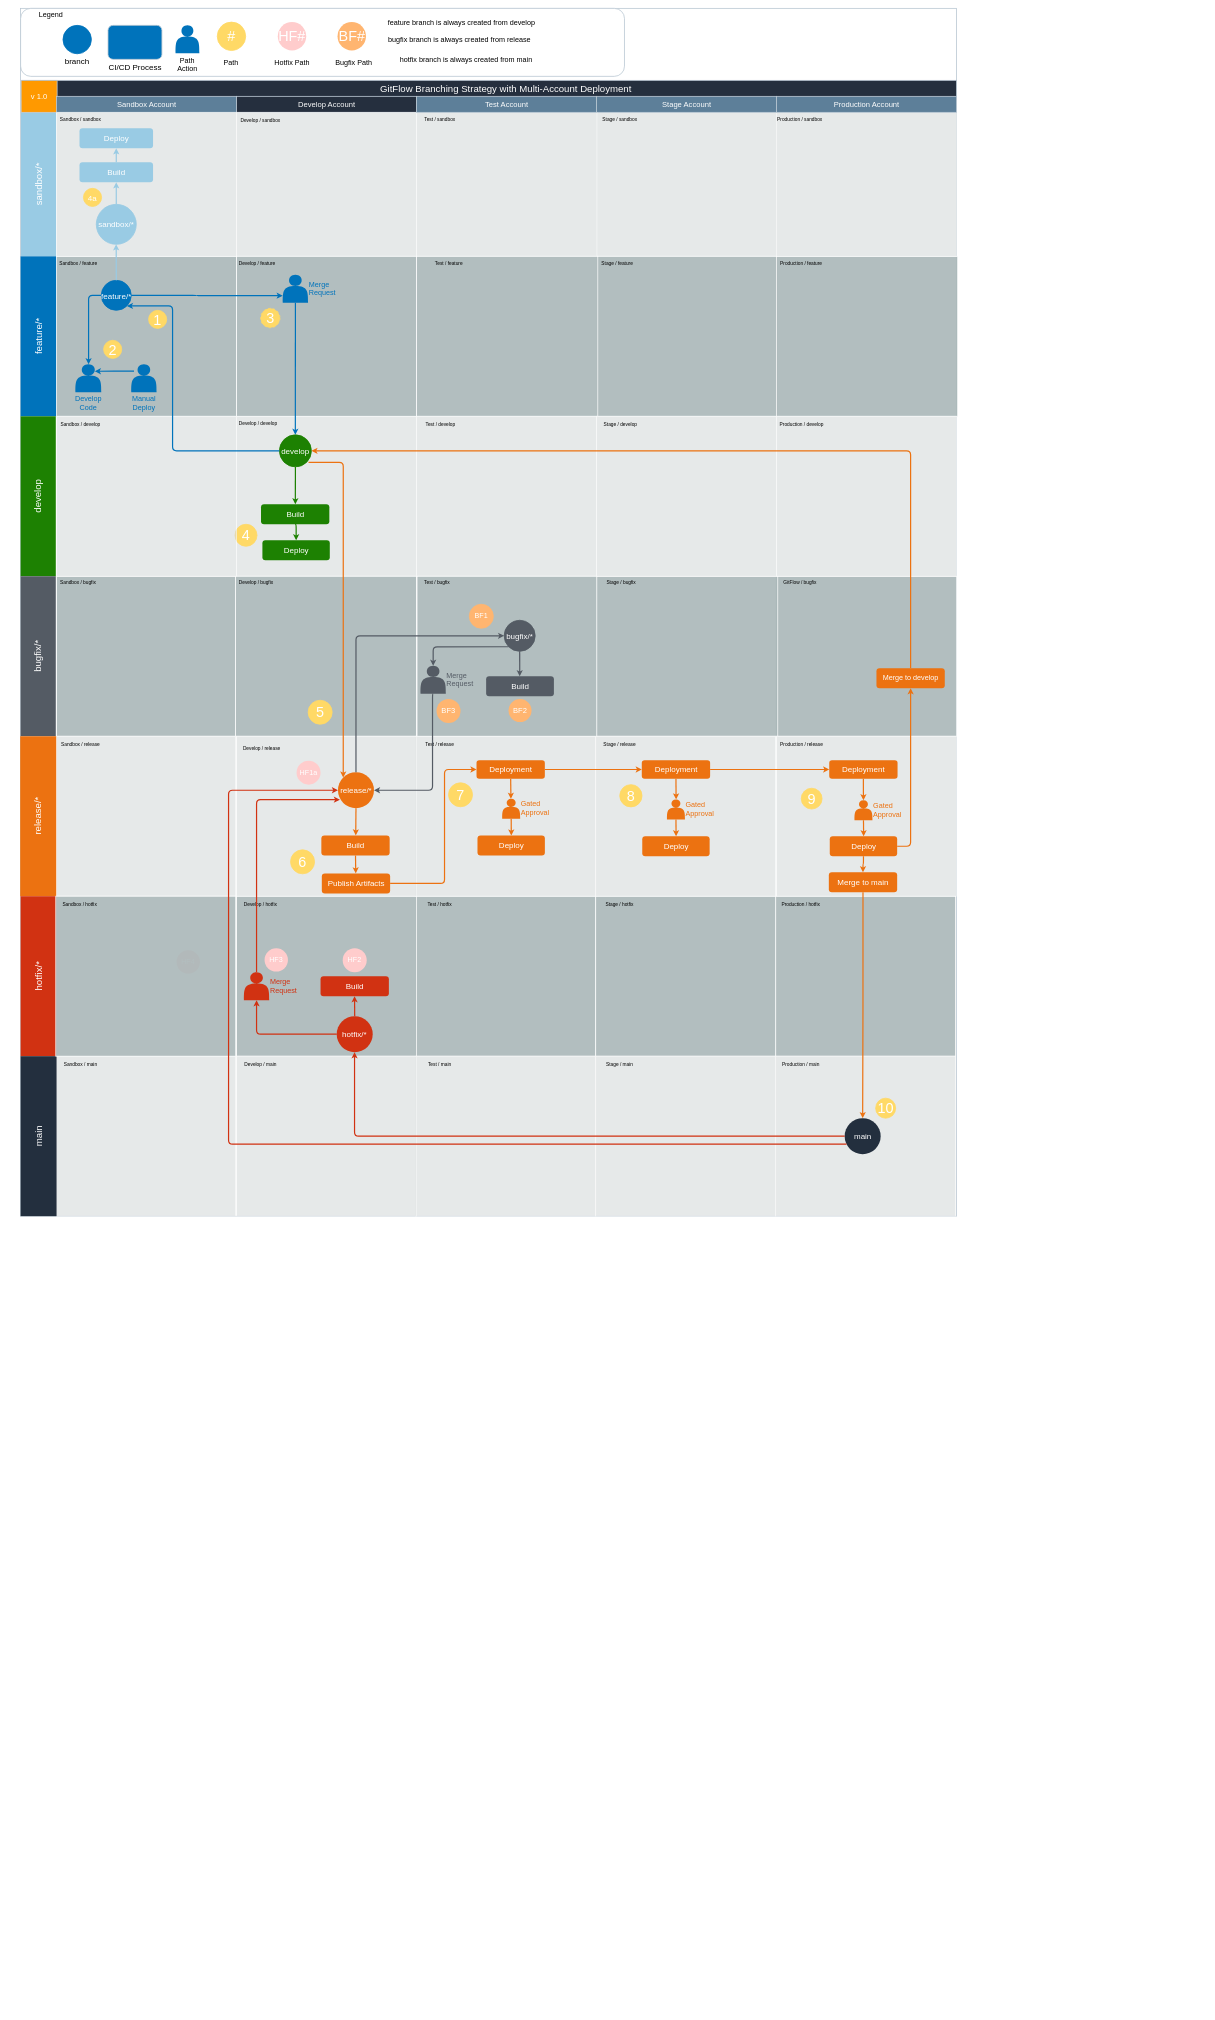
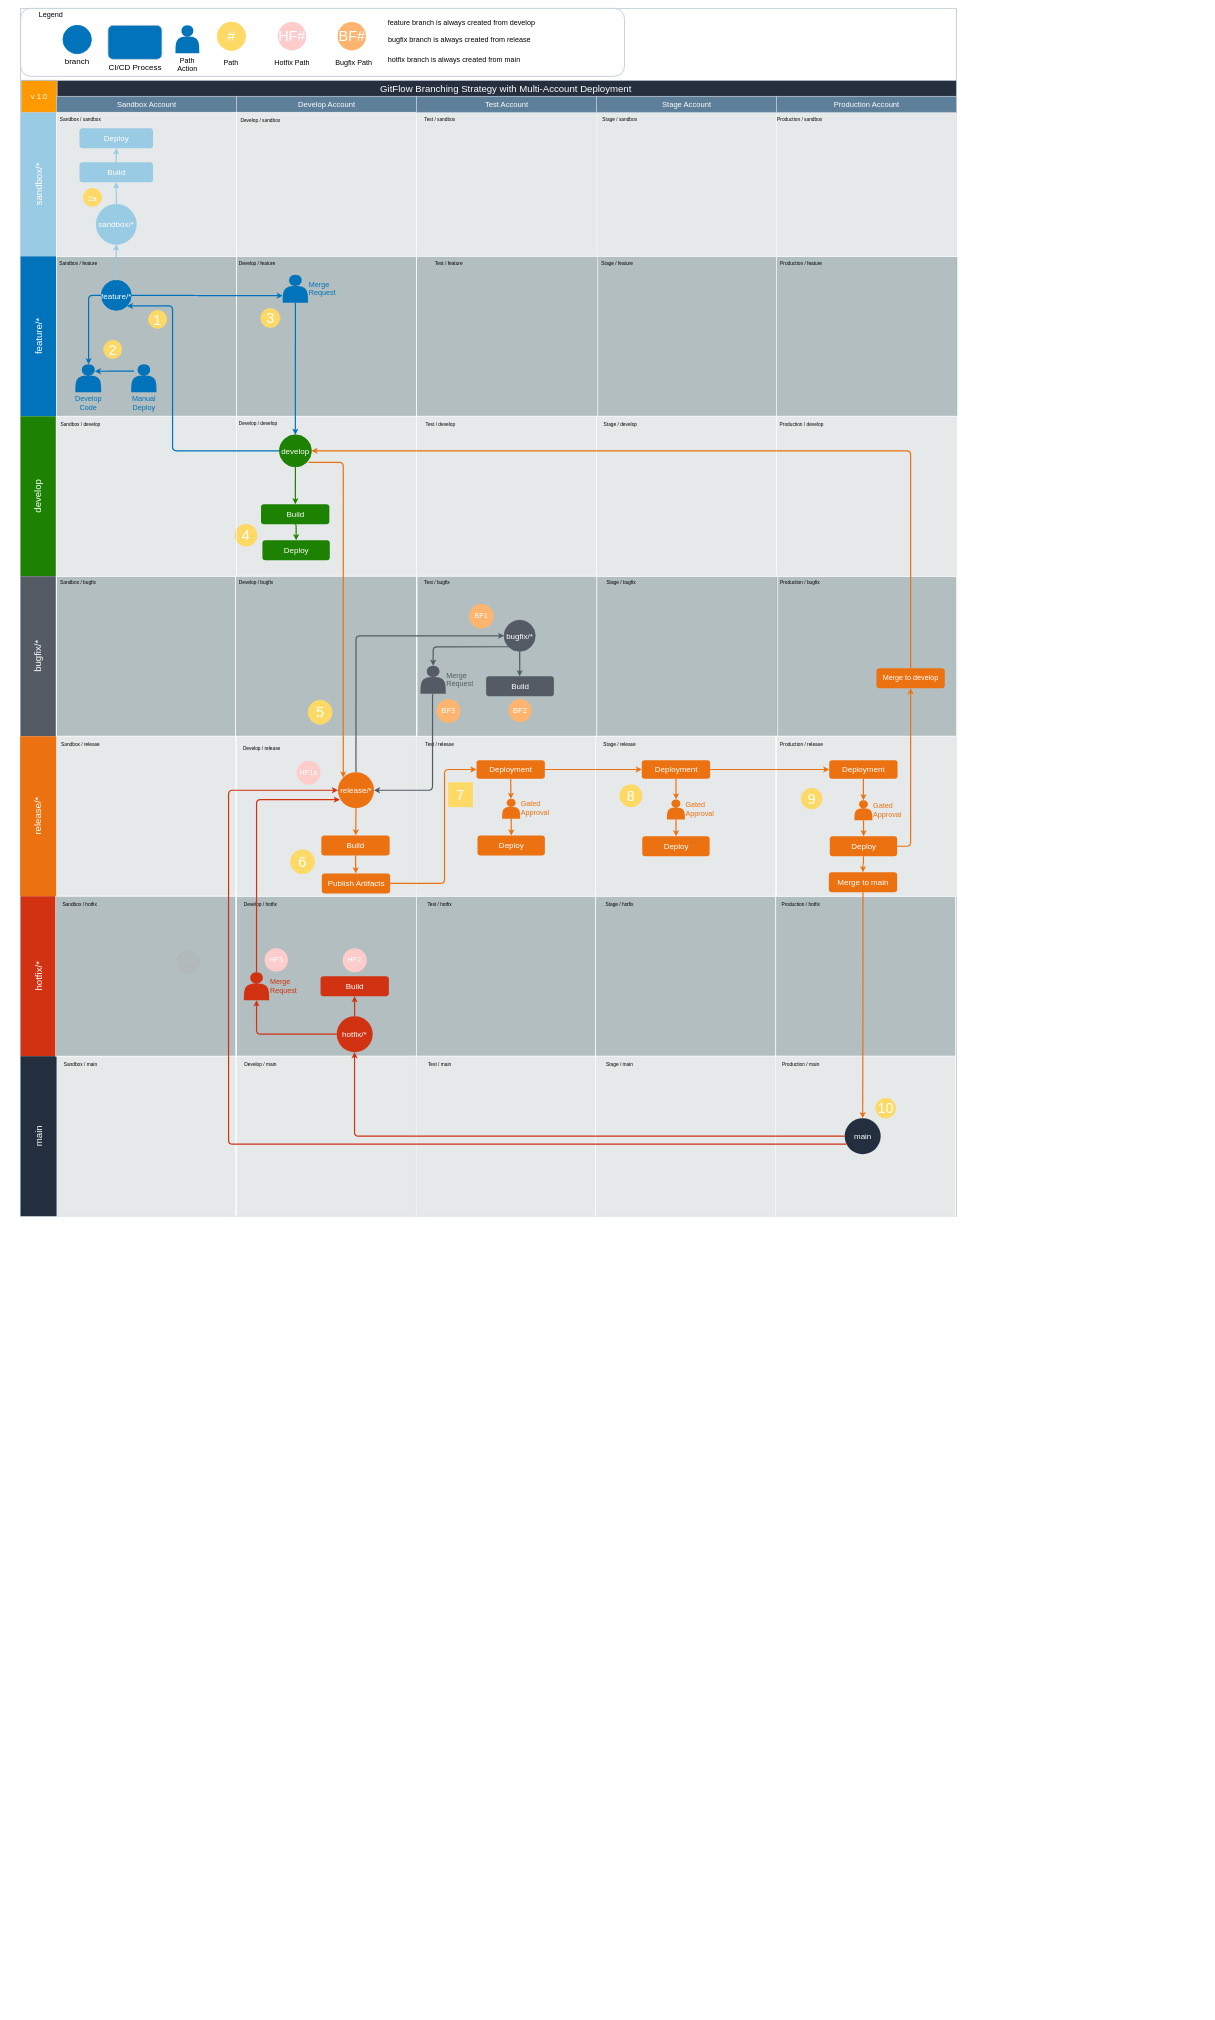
node "hotfix branch is always created from main": moved (466, 59) -> (454, 59)
node "Develop Account": fillcolor #252f3e -> #5d7f99
node "4a": label "4a" -> "2a"
node "GitFlow / bugfix": label "GitFlow / bugfix" -> "Production / bugfix"
node "7": shape ellipse -> rectangle
